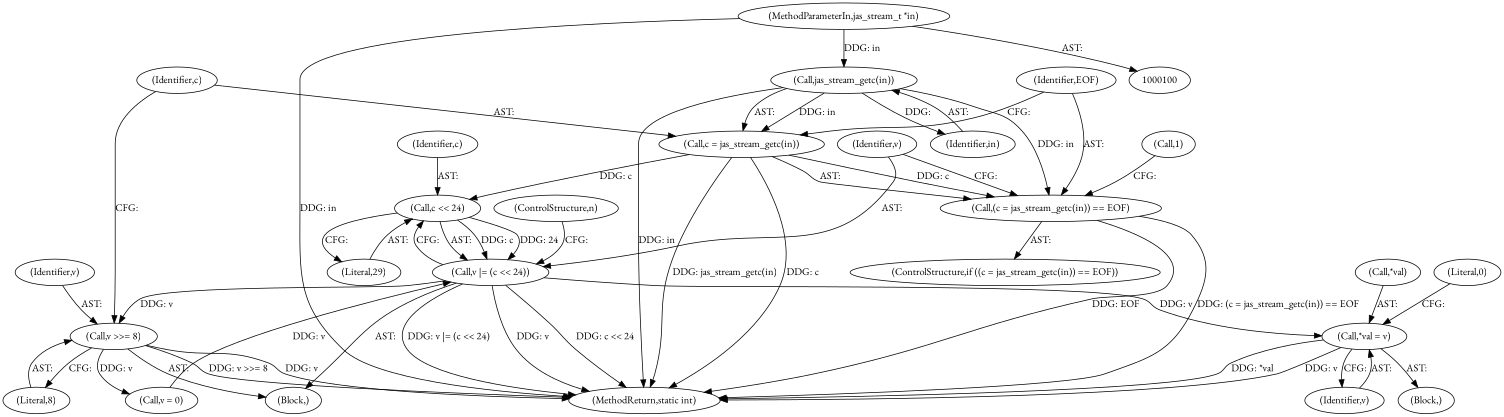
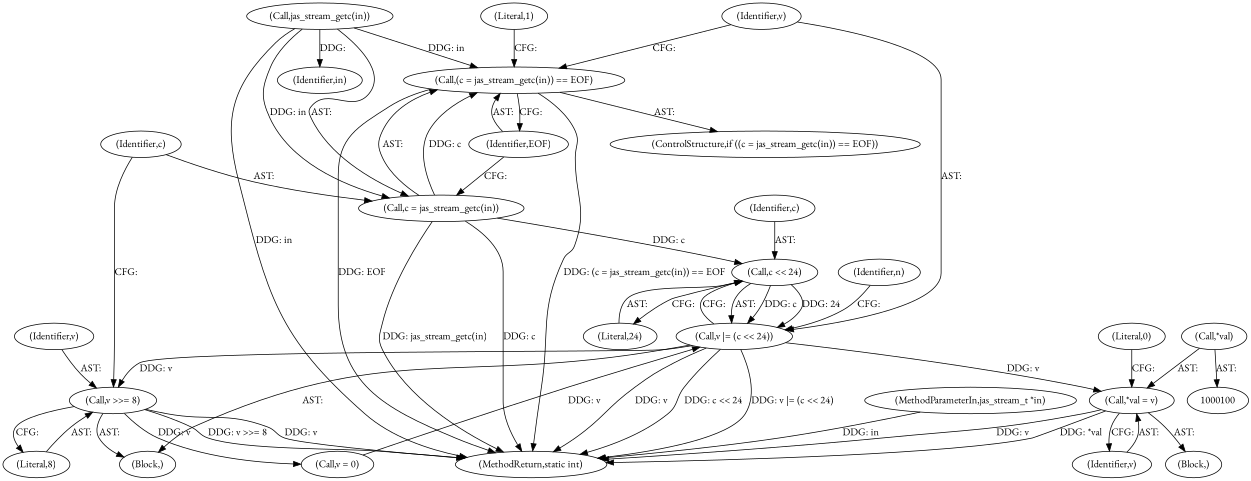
edge "(MethodParameterIn,jas_stream_t *in)" -> "(Call,jas_stream_getc(in))": removed, label "DDG: in"
edge "(MethodParameterIn,jas_stream_t *in)" -> "1000100": now "(Call,*val)" -> "1000100"
edge "(Identifier,in)" -> "(Call,jas_stream_getc(in))": removed, label "AST:"
edge "(Call,(c = jas_stream_getc(in)) == EOF)" -> "(Identifier,EOF)": added, label "CFG:"
node "(Call,1)": label "(Call,1)" -> "(Literal,1)"
node "(ControlStructure,n)": label "(ControlStructure,n)" -> "(Identifier,n)"
node "(Literal,29)": label "(Literal,29)" -> "(Literal,24)"
